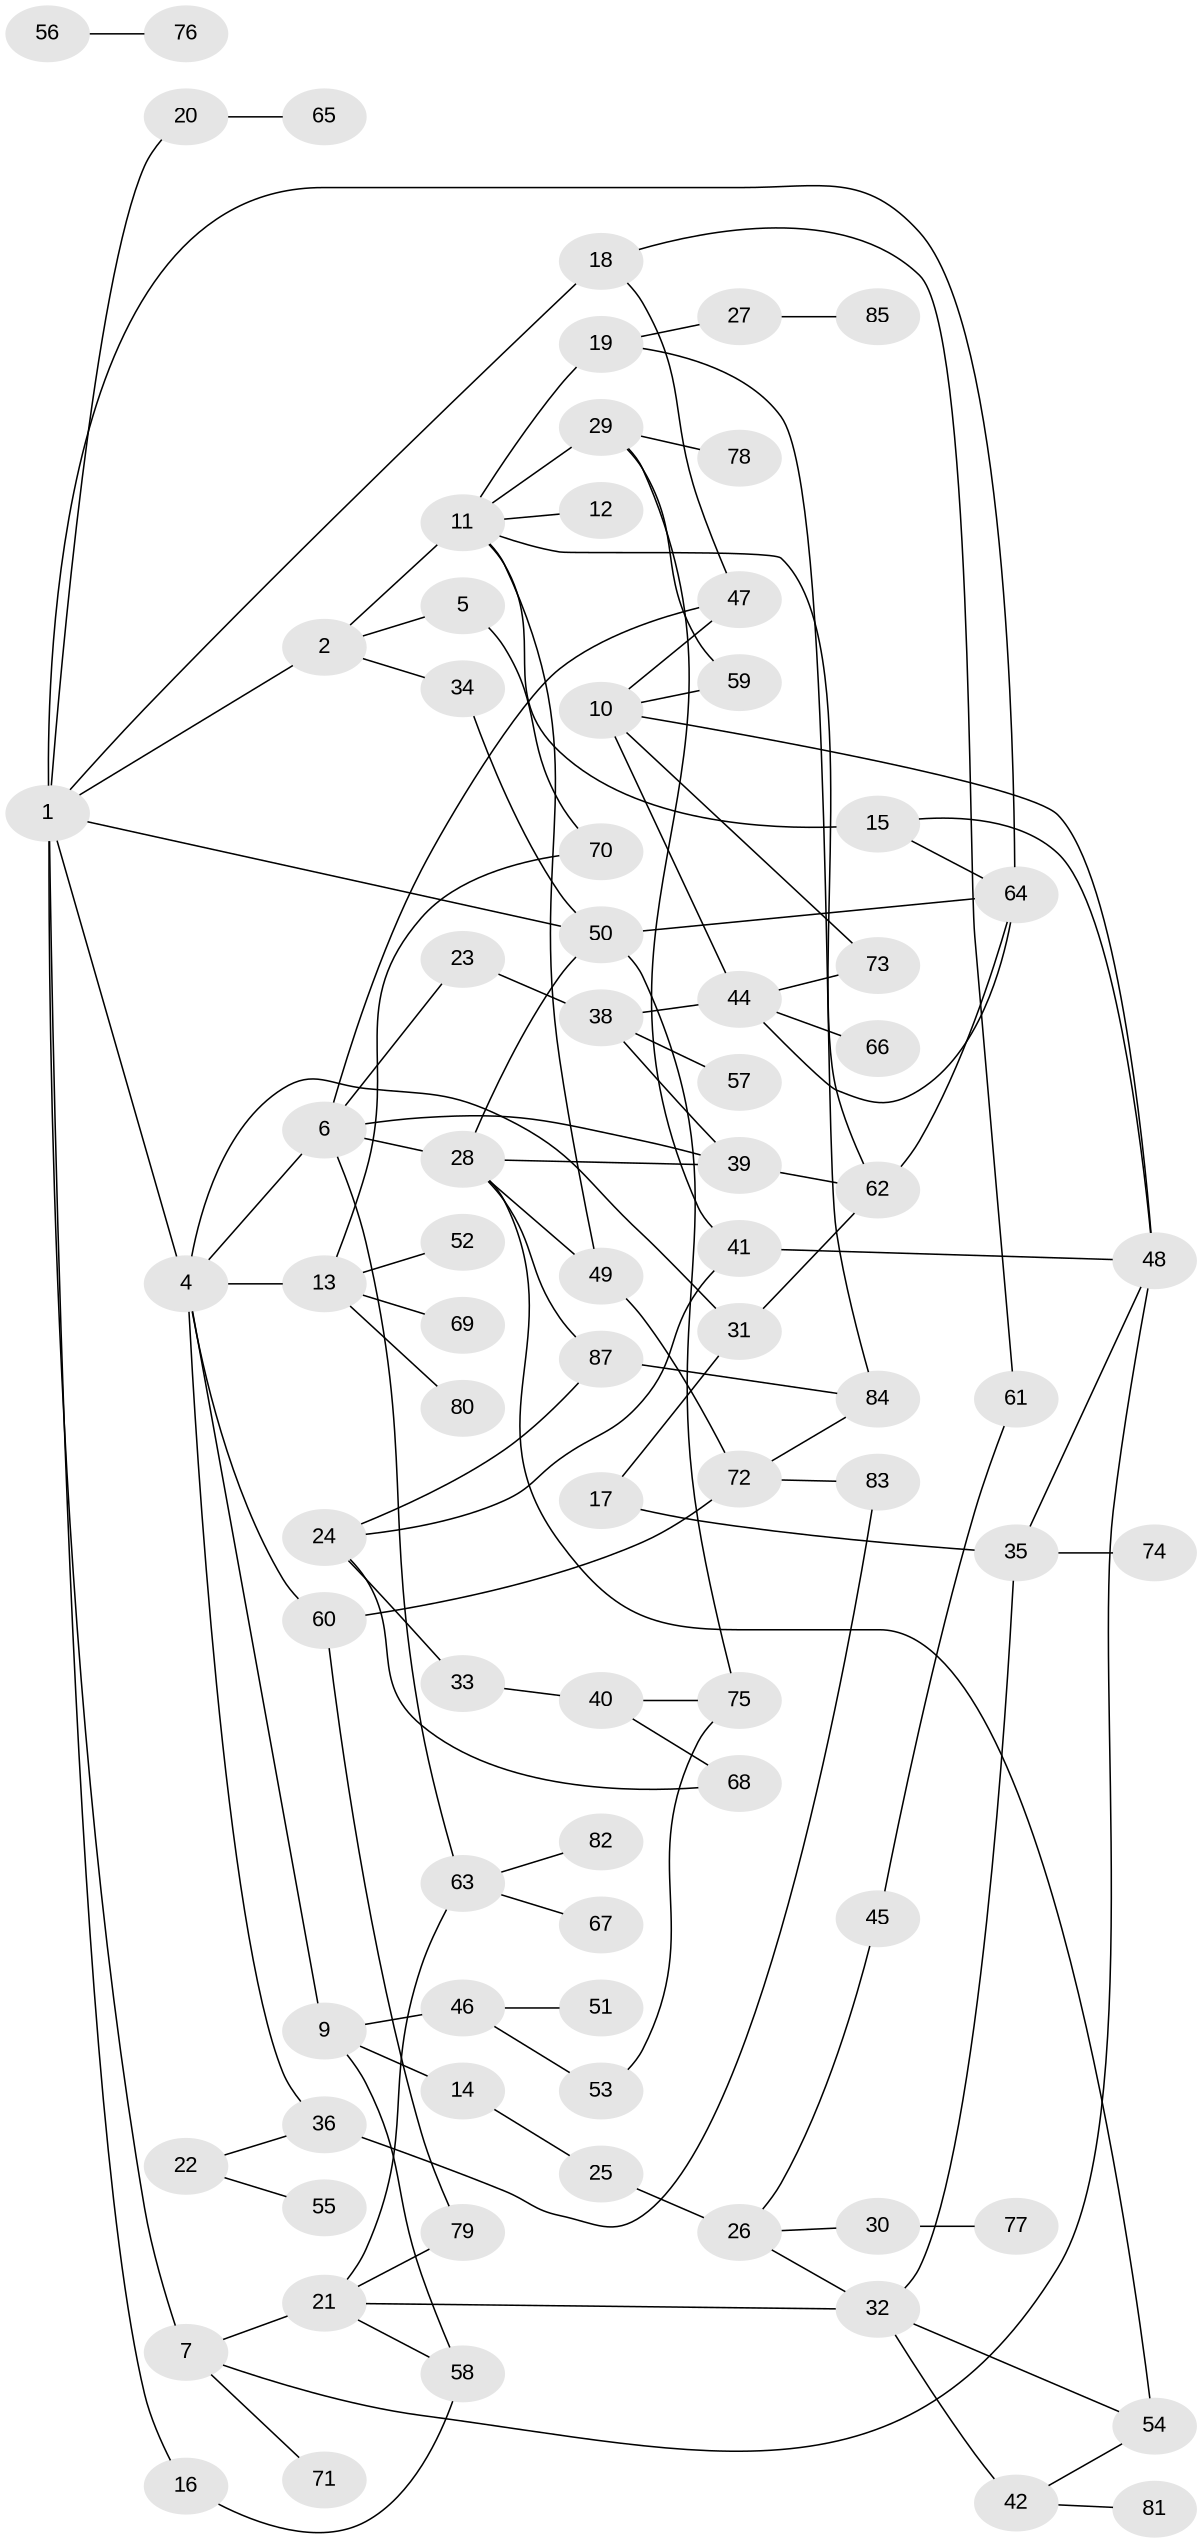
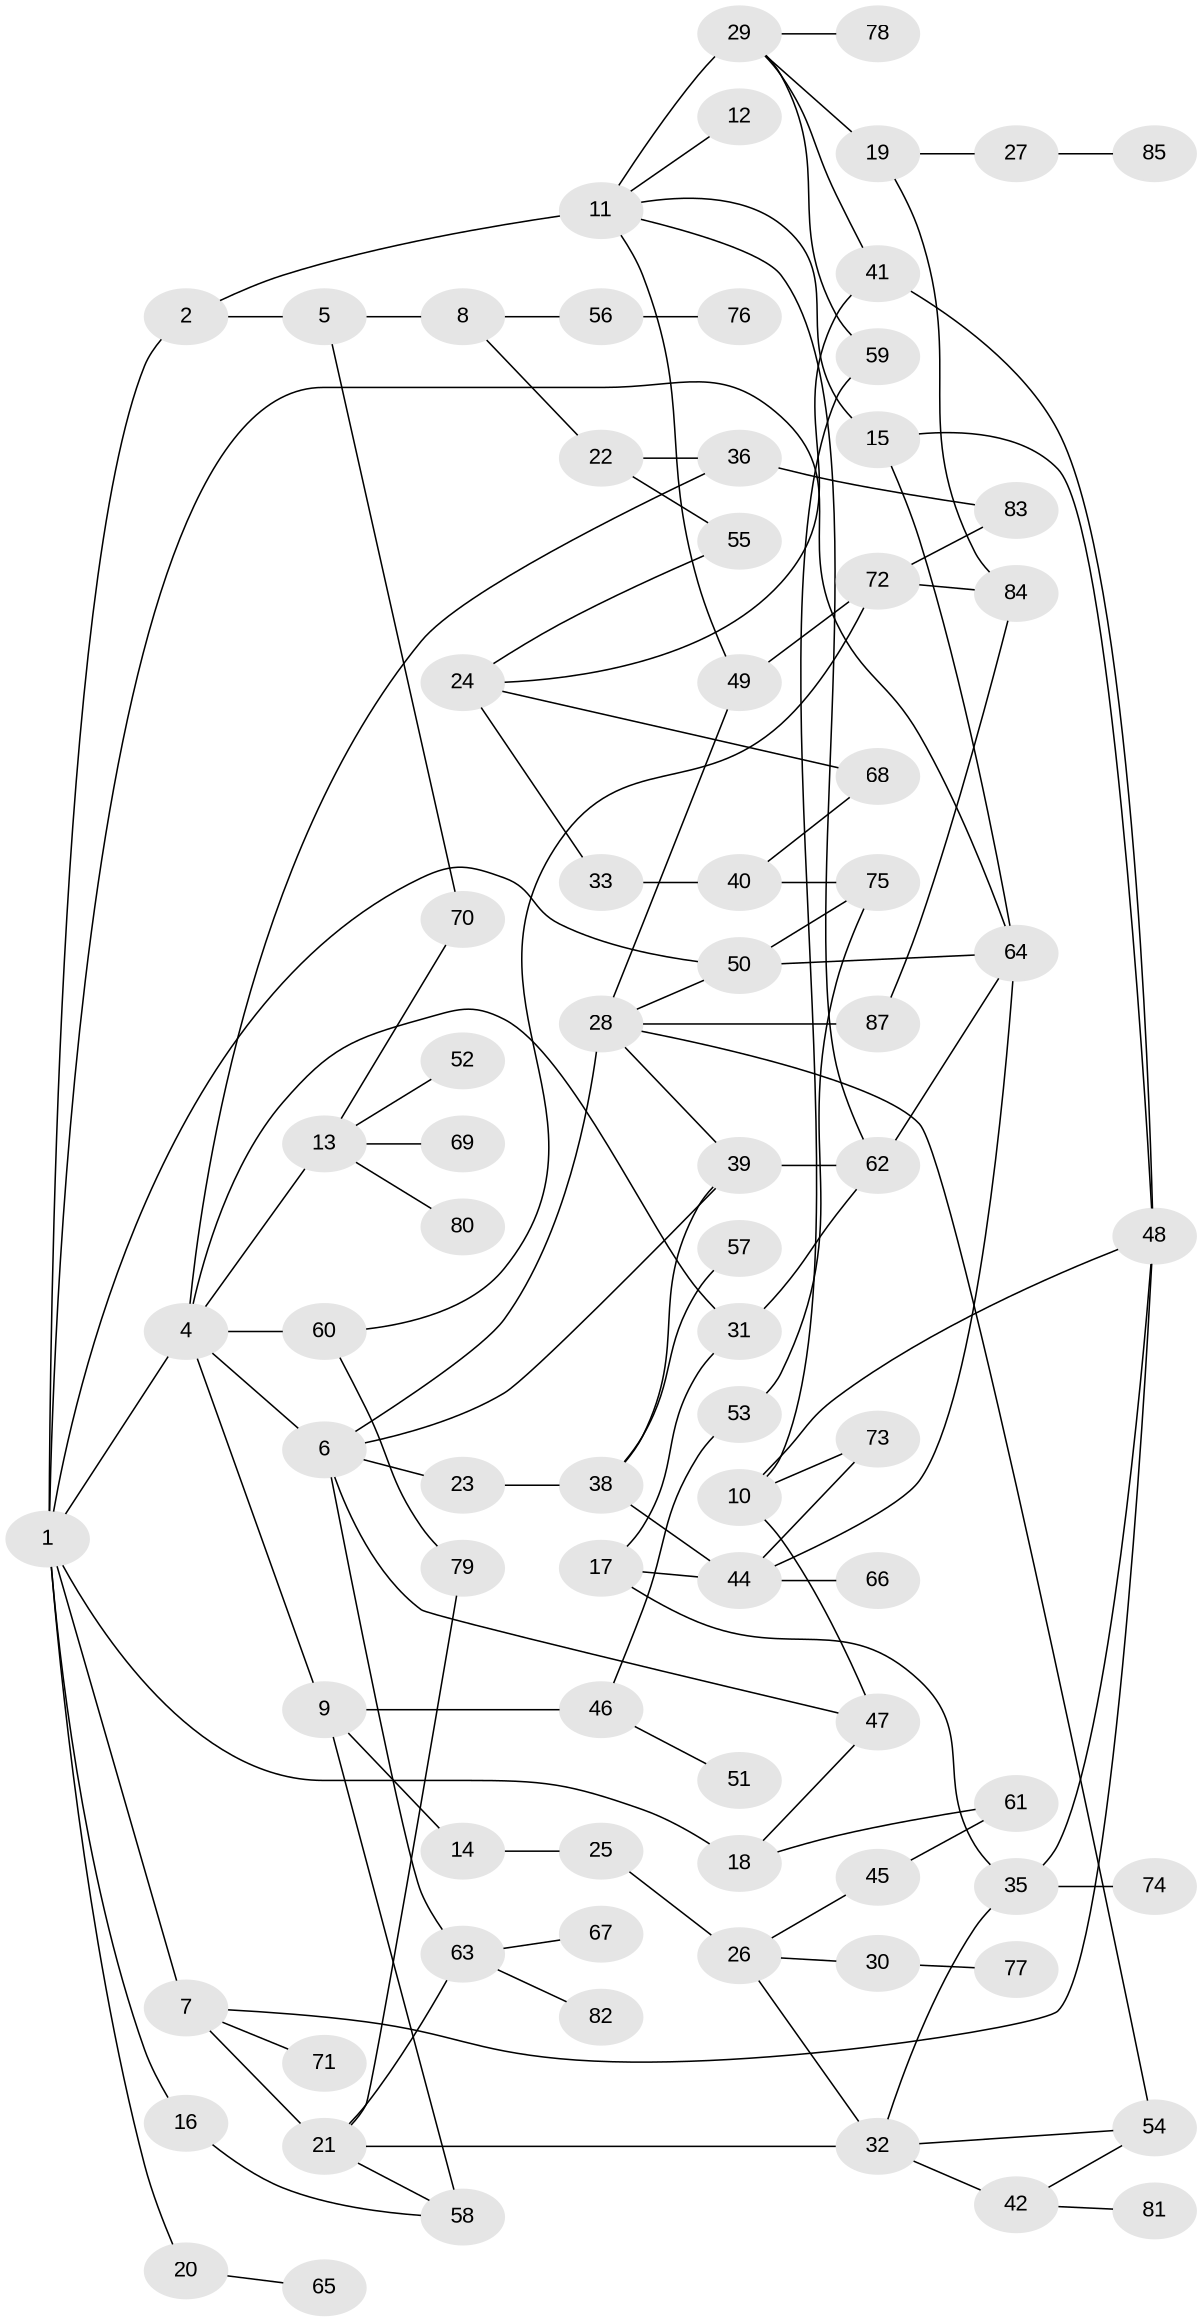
node "8": added
edge "19" -- "11": now "19" -- "29"
node "34": removed
edge "10" -- "44": now "17" -- "44"
edge "87" -- "24": now "55" -- "24"
